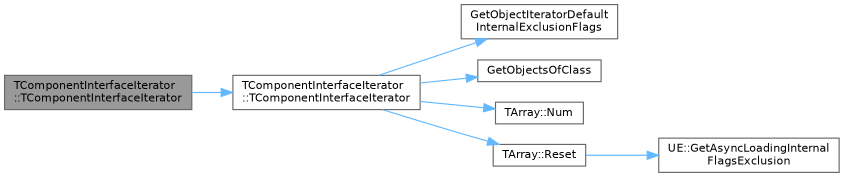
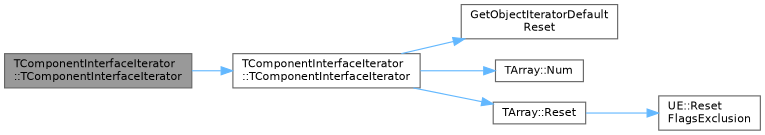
node "GetObjectIteratorDefault InternalExclusionFlags": label "GetObjectIteratorDefault InternalExclusionFlags" -> "GetObjectIteratorDefault Reset"
node "GetObjectsOfClass": removed
node "UE::GetAsyncLoadingInternal FlagsExclusion": label "UE::GetAsyncLoadingInternal FlagsExclusion" -> "UE::Reset FlagsExclusion"
